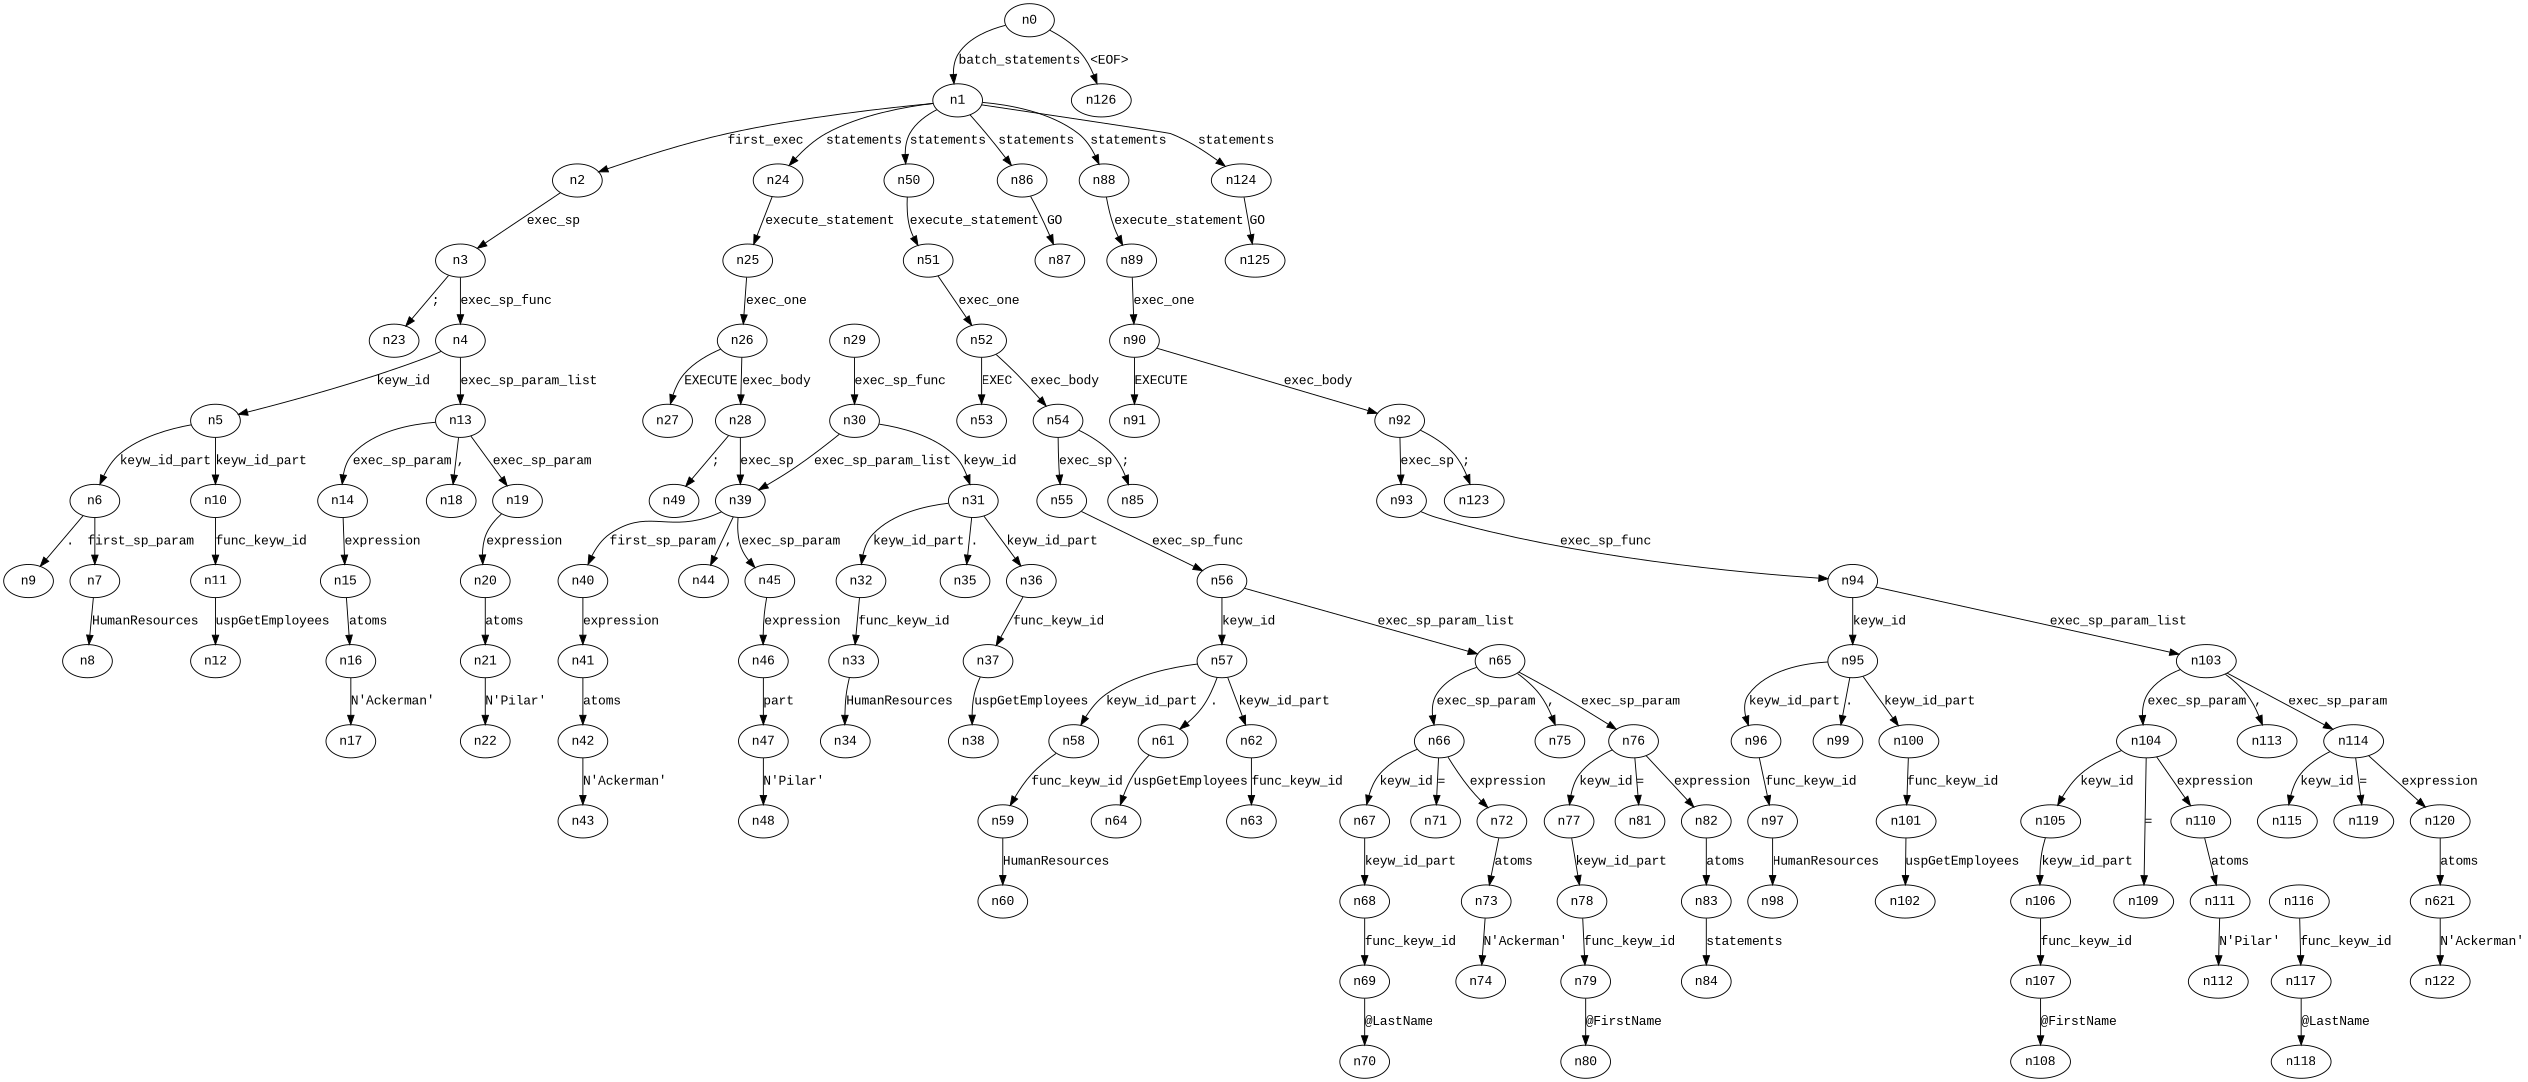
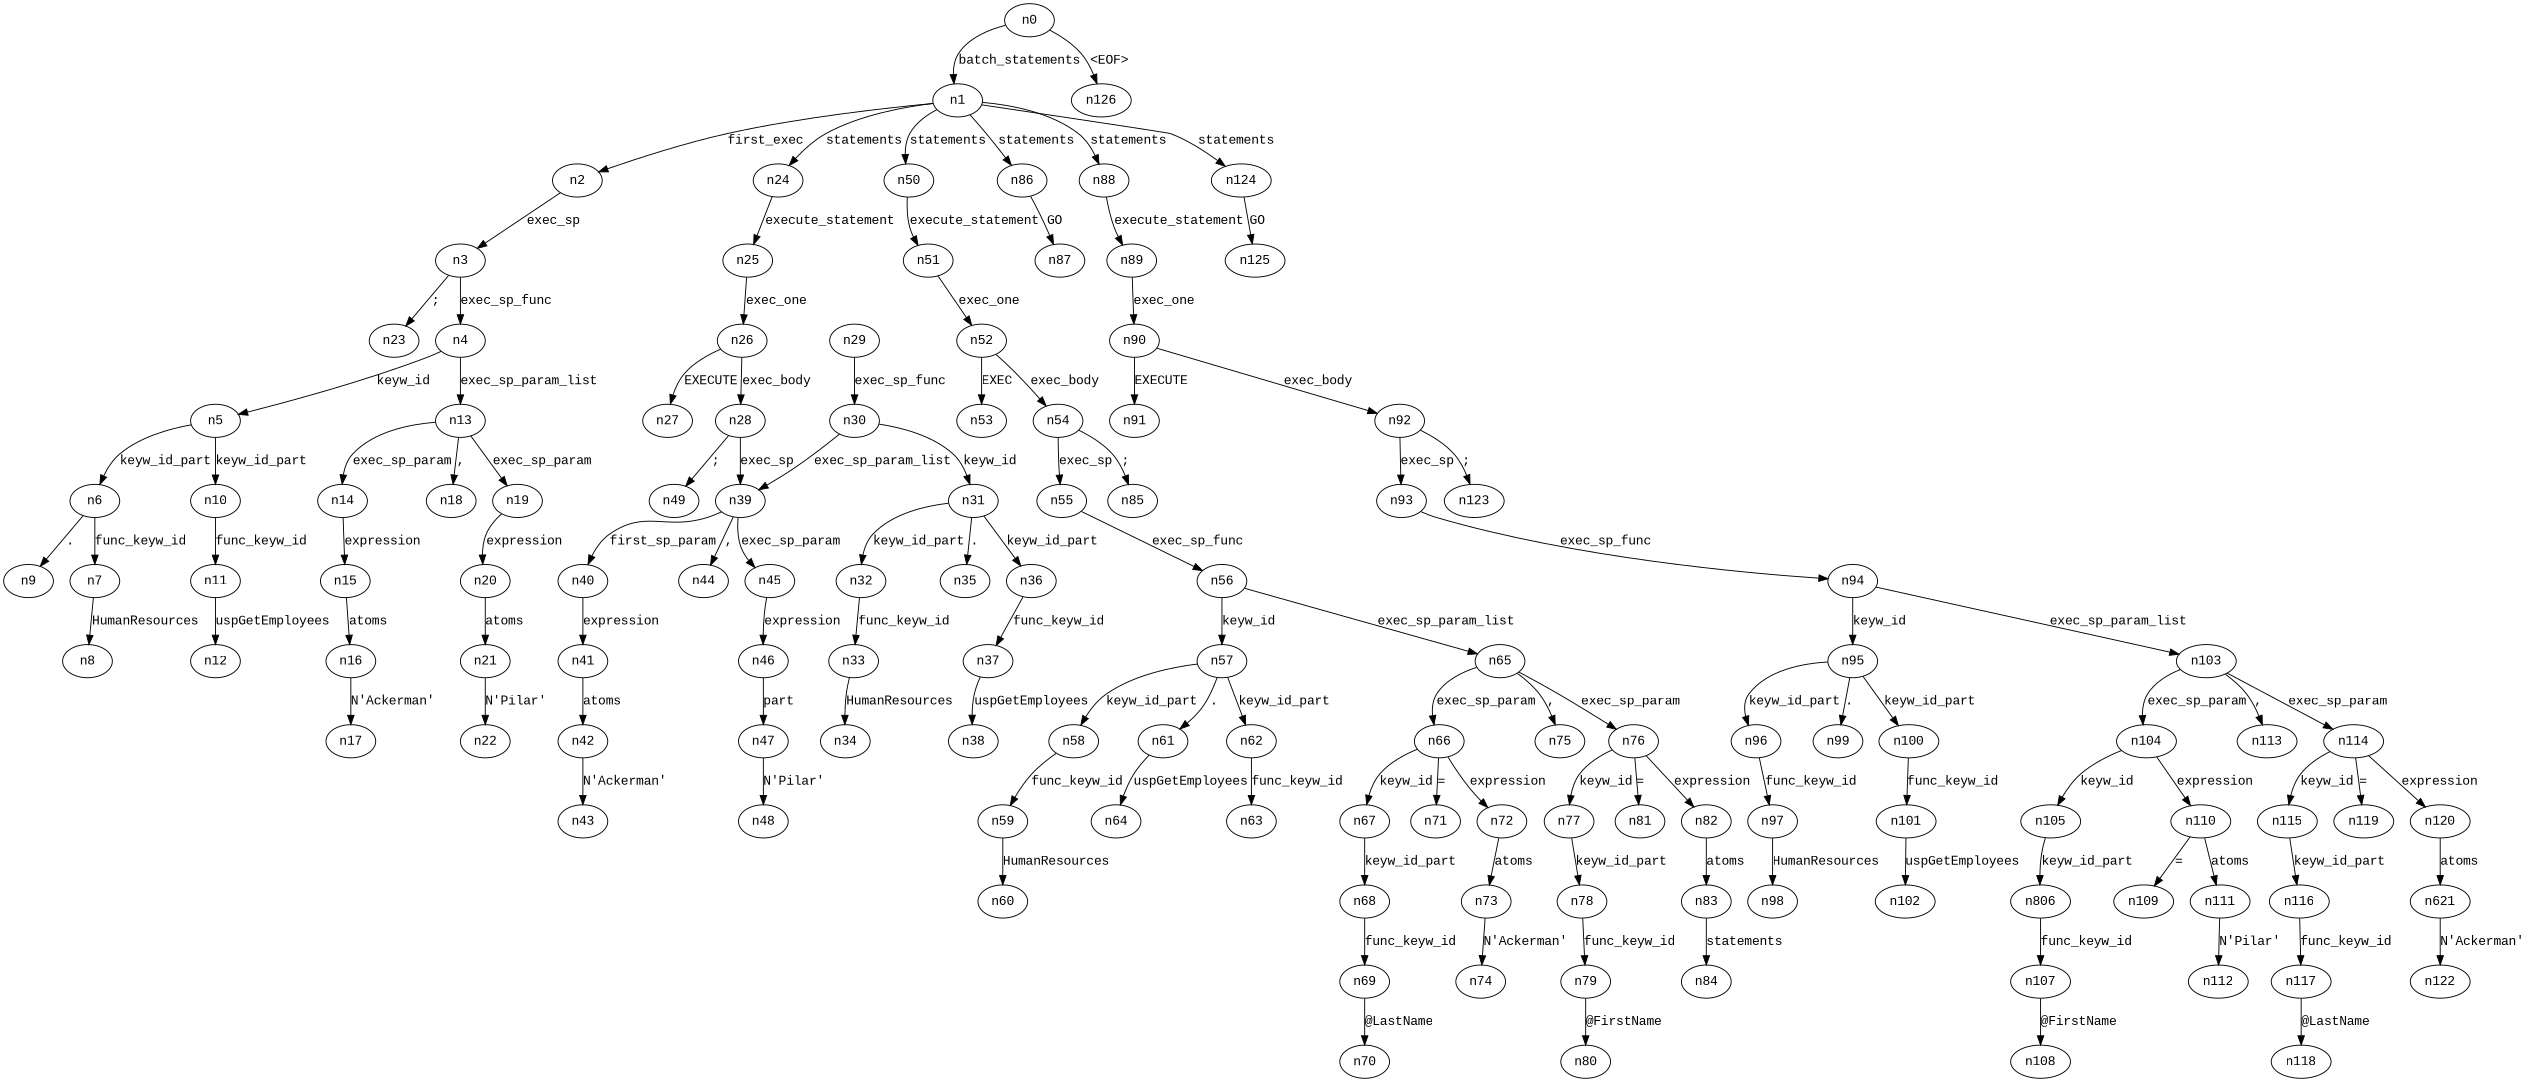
edge "n6" -> "n7": label "first_sp_param" -> "func_keyw_id"
edge "n104" -> "n109": now "n110" -> "n109"
edge "n115" -> "n116": added, label "keyw_id_part"
node "n106": label "n106" -> "n806"
